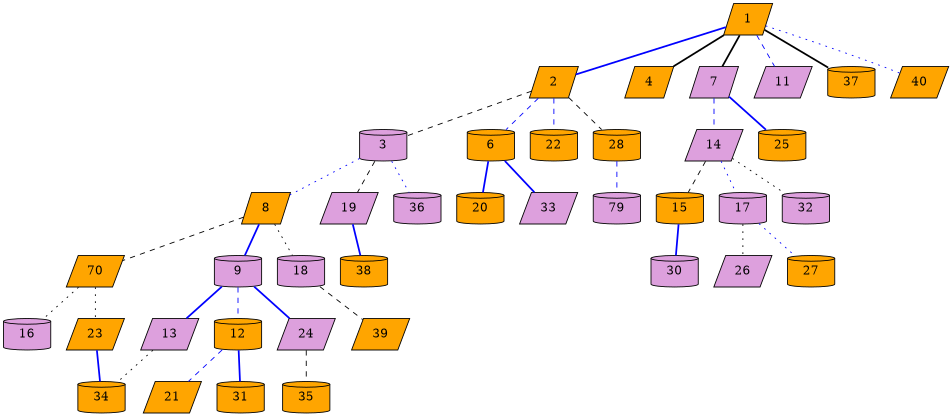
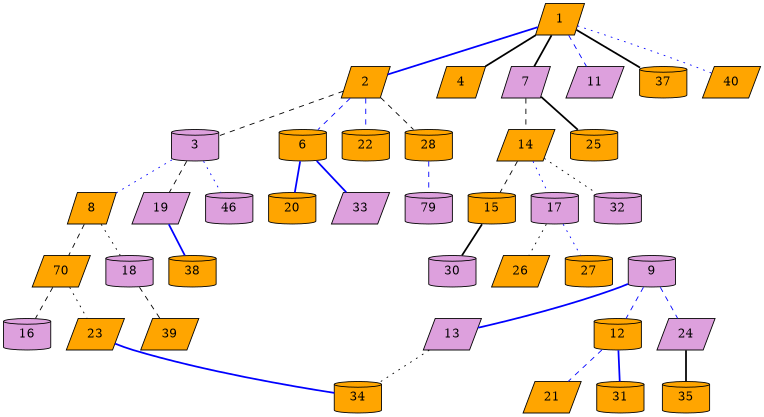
edge "7" -- "25": color blue -> black
edge "7" -- "14": color blue -> black
node "14": fillcolor plum -> orange
node "36": label "36" -> "46"
edge "8" -- "9": removed
edge "15" -- "30": color blue -> black
node "26": fillcolor plum -> orange
edge "9" -- "24": style bold -> dashed
edge "70" -- "16": style dotted -> dashed
edge "24" -- "35": style dashed -> bold
